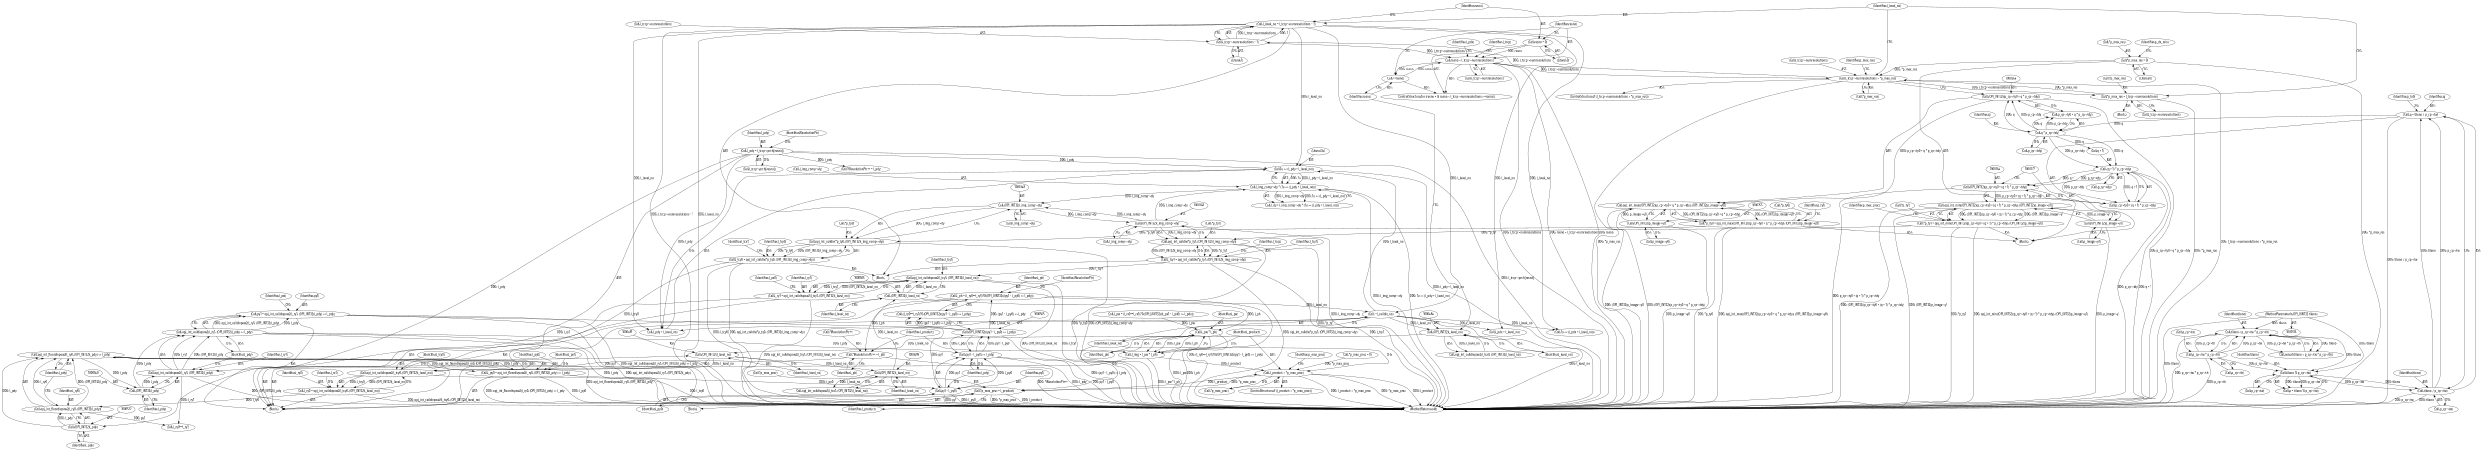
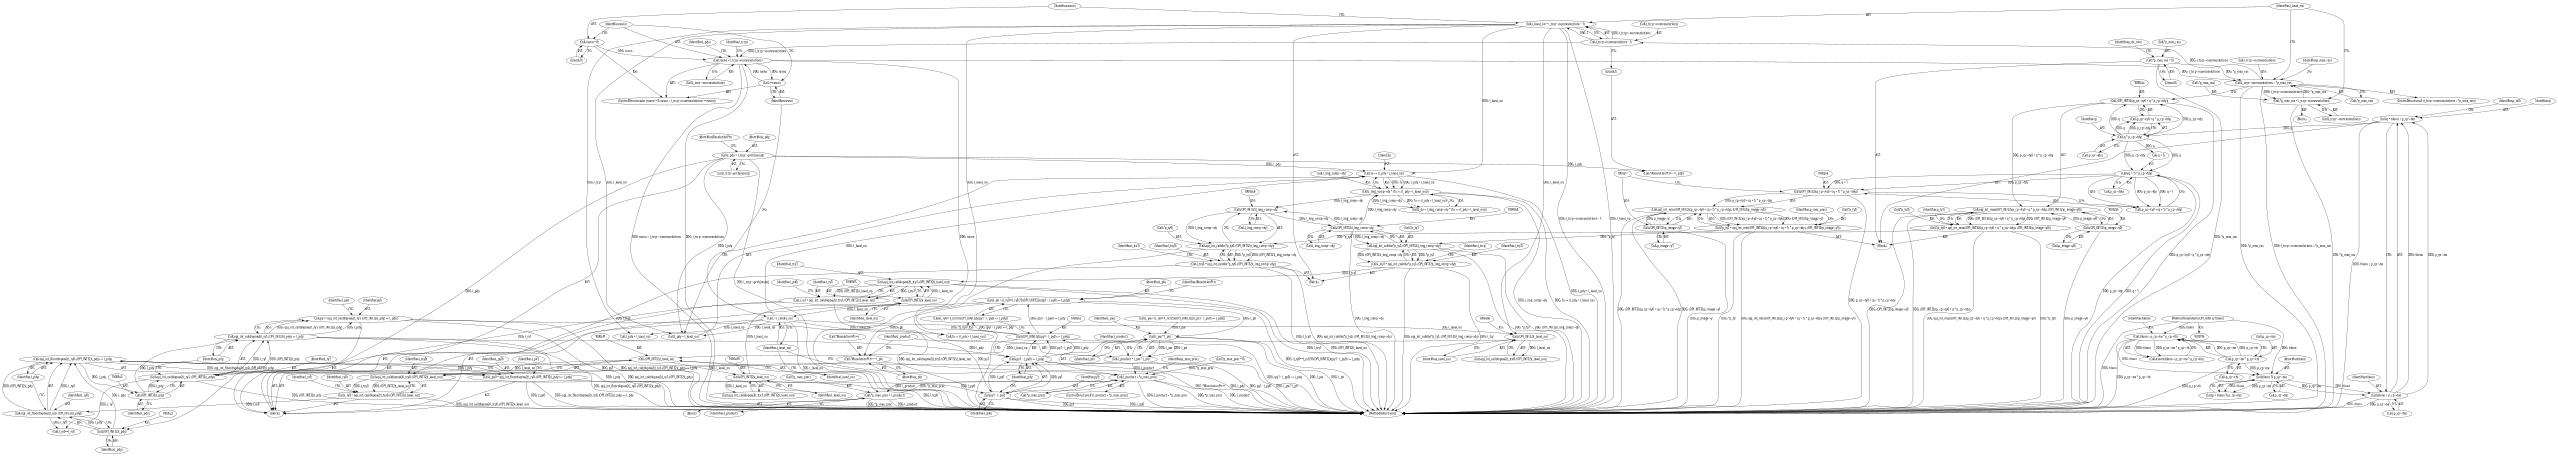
edge "(Literal,1)" -> "(Call,l_tccp->numresolutions - 1)": now "(Literal,1)" -> "(Call,*lResolutionPtr++ = l_pdy)"
edge "(Call,l_level_no = l_tccp->numresolutions - 1)" -> "(Call,l_pdx + l_level_no)": label "DDG: l_level_no" -> "DDG: l_tcy1"
node "(Call,l_img = l_pw * l_ph)": label "(Call,l_img = l_pw * l_ph)" -> "(Call,l_product = l_pw * l_ph)"
edge "(Call,opj_int_floordivpow2(l_ry0, (OPJ_INT32)l_pdy))" -> "(Call,l_ry0==l_ry1)": label "DDG: py1" -> "DDG: l_ry0"
